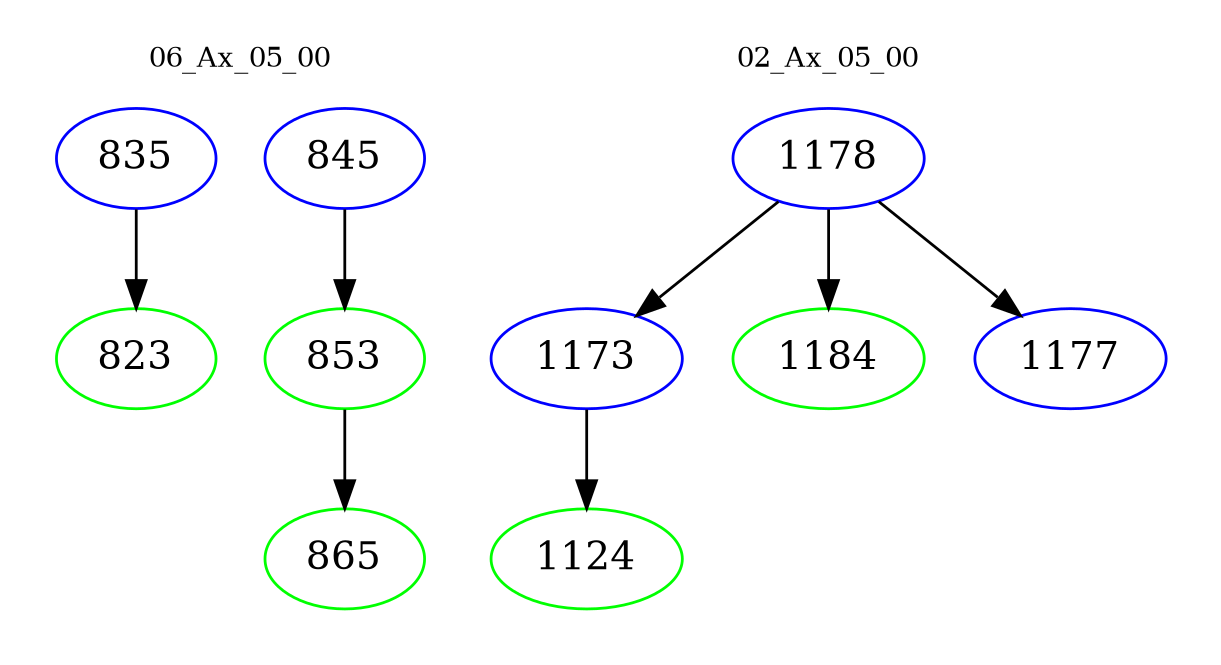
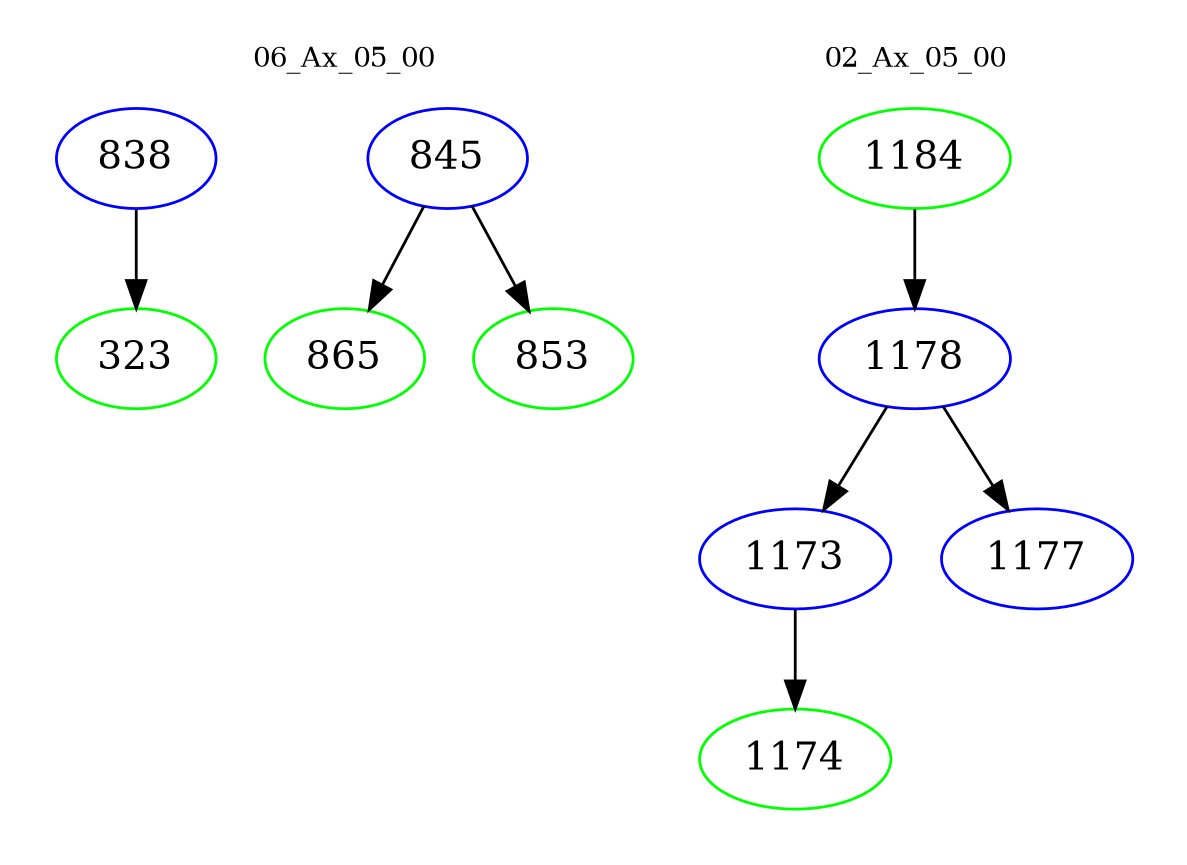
node "835": label "835" -> "838"
edge "1178" -> "1184": reversed
node "823": label "823" -> "323"
edge "853" -> "865": now "845" -> "865"
node "1124": label "1124" -> "1174"
